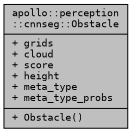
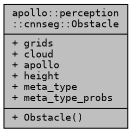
node "apollo::perception": text "+ score" -> "+ apollo"
